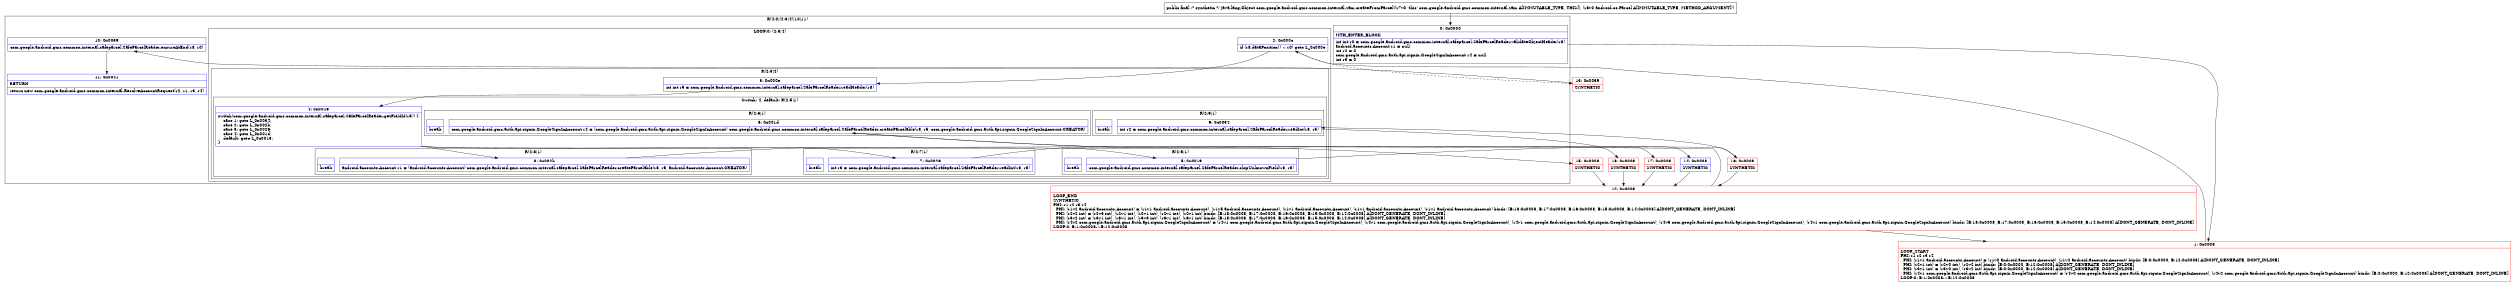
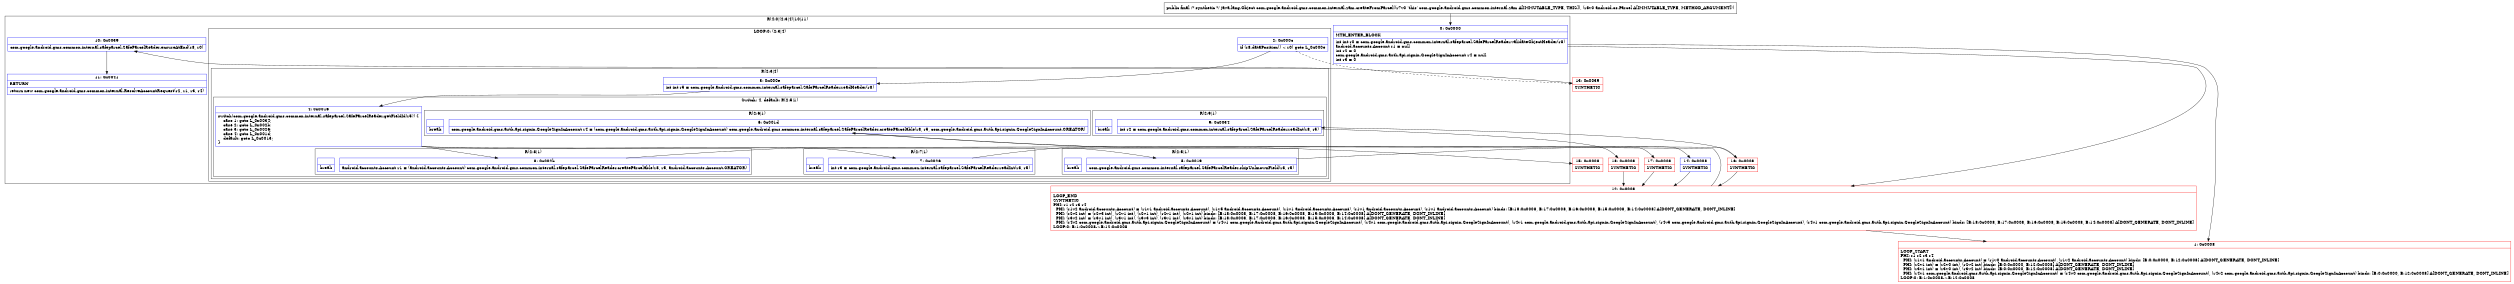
edge "1: 0x0008" -> "2: 0x000c": removed
edge "15: 0x0008" -> "12: 0x0008": now "0: 0x0000" -> "12: 0x0008"
